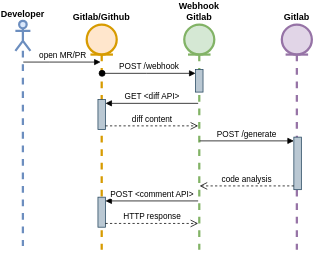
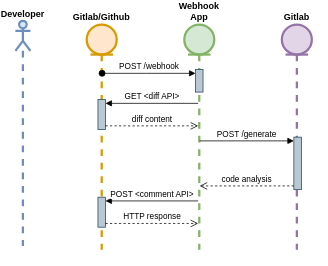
node "Webhook Gitlab": label "Webhook Gitlab" -> "Webhook App"
edge "Developer" -> "Gitlab/Github": removed, label "open MR/PR"
